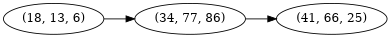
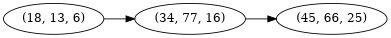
node "(34, 77, 86)": label "(34, 77, 86)" -> "(34, 77, 16)"
node "(41, 66, 25)": label "(41, 66, 25)" -> "(45, 66, 25)"
